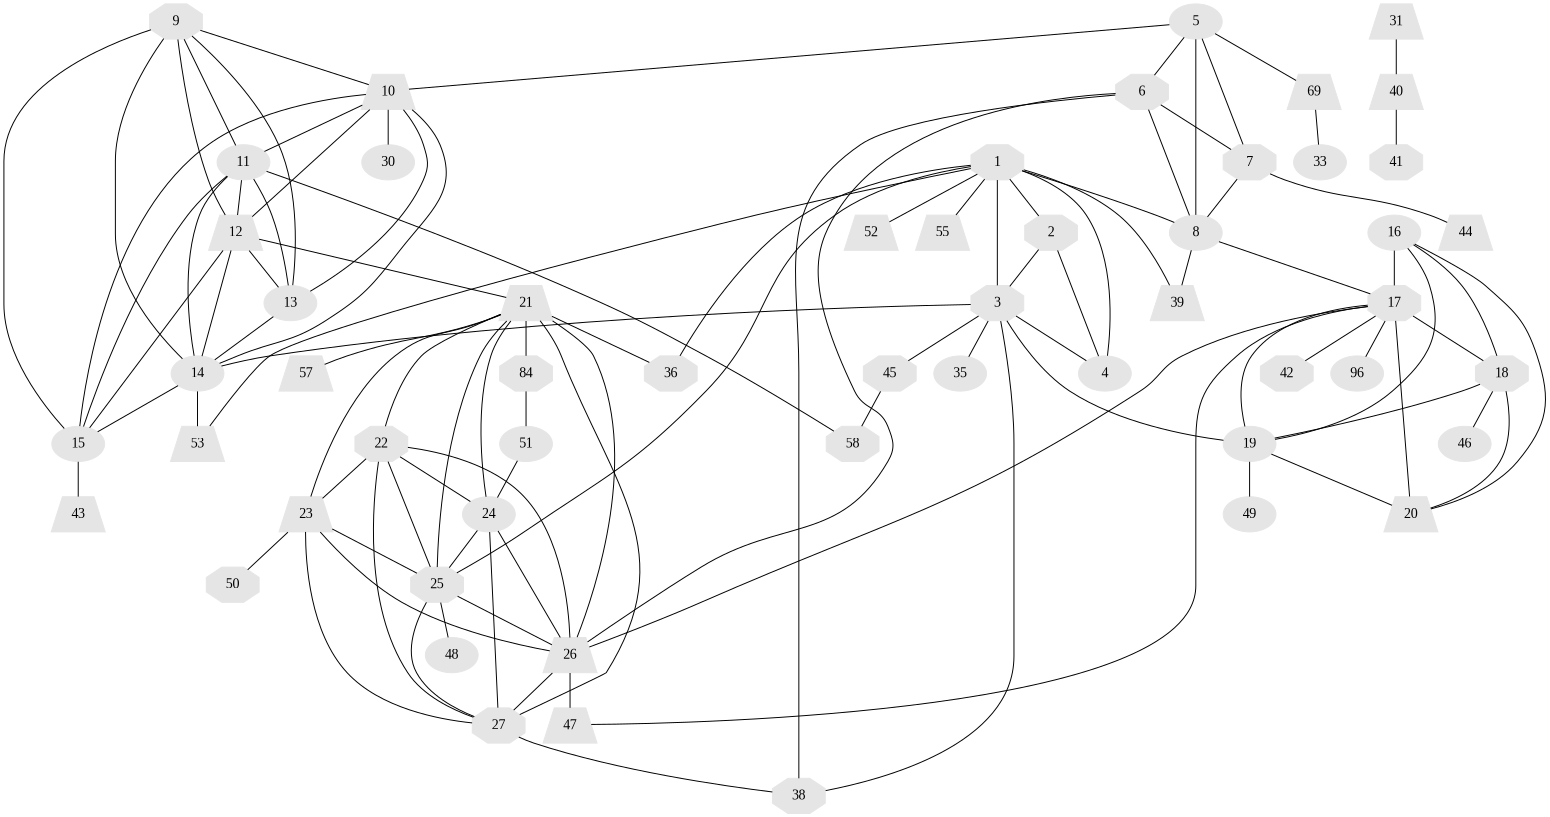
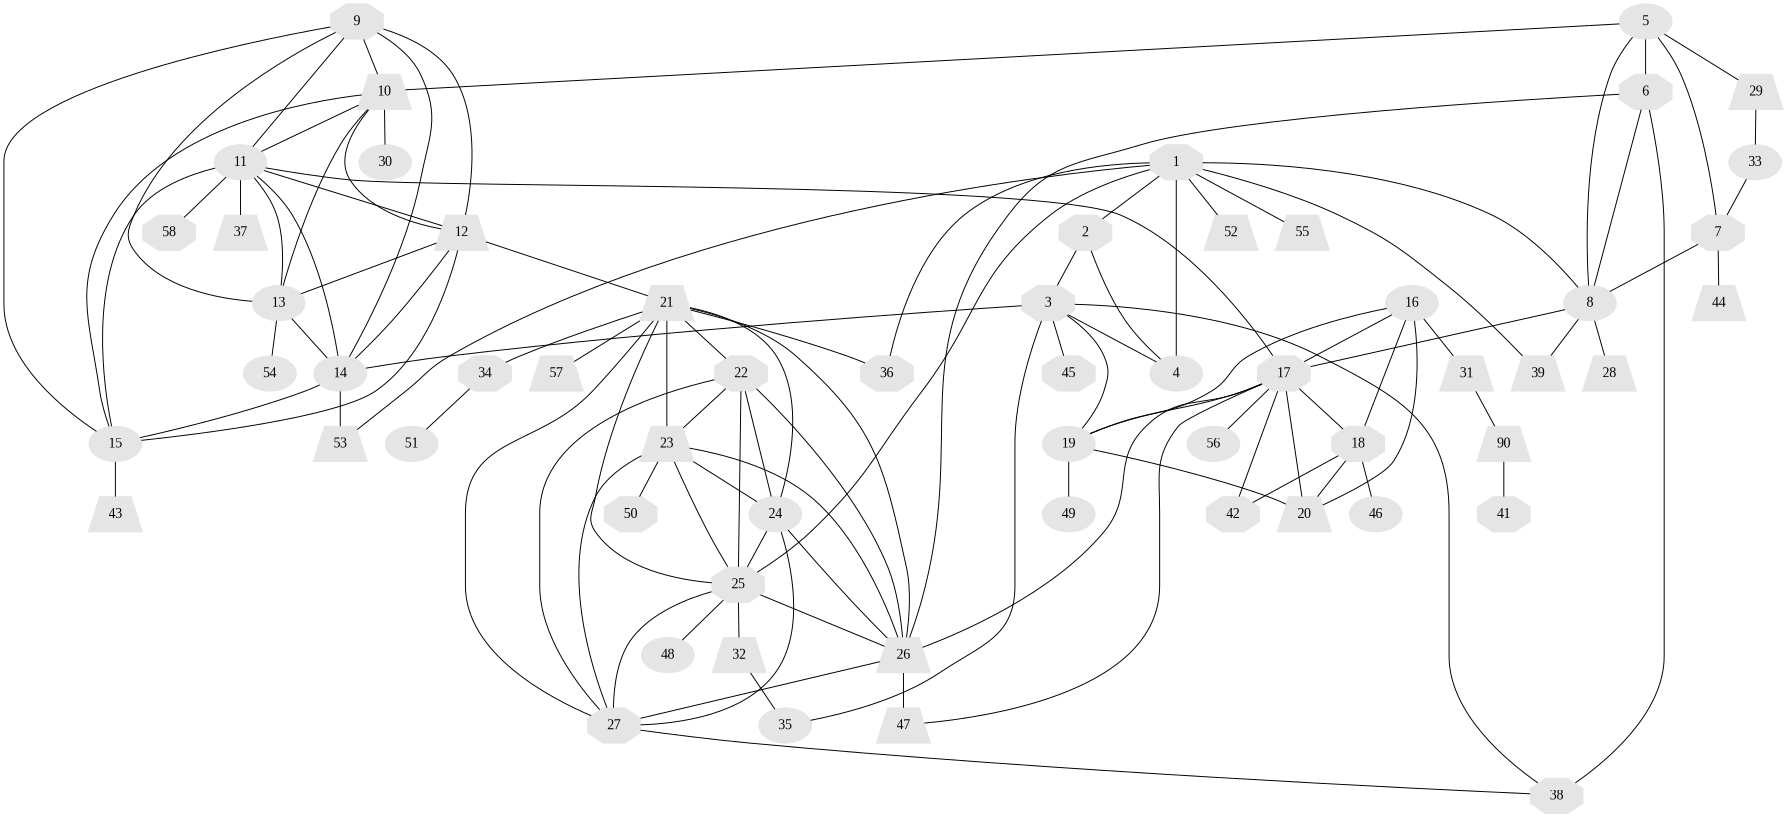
node "69": label "69" -> "29"
node "40": label "40" -> "90"
edge "6" -- "7": now "33" -- "7"
edge "11" -- "17": added
node "37": added
edge "1" -- "3": removed
edge "10" -- "14": removed
edge "16" -- "31": added
node "54": added
node "84": label "84" -> "34"
node "96": label "96" -> "56"
node "28": added
edge "45" -- "58": removed
edge "18" -- "19": now "18" -- "42"
edge "51" -- "24": now "23" -- "24"
node "32": added
